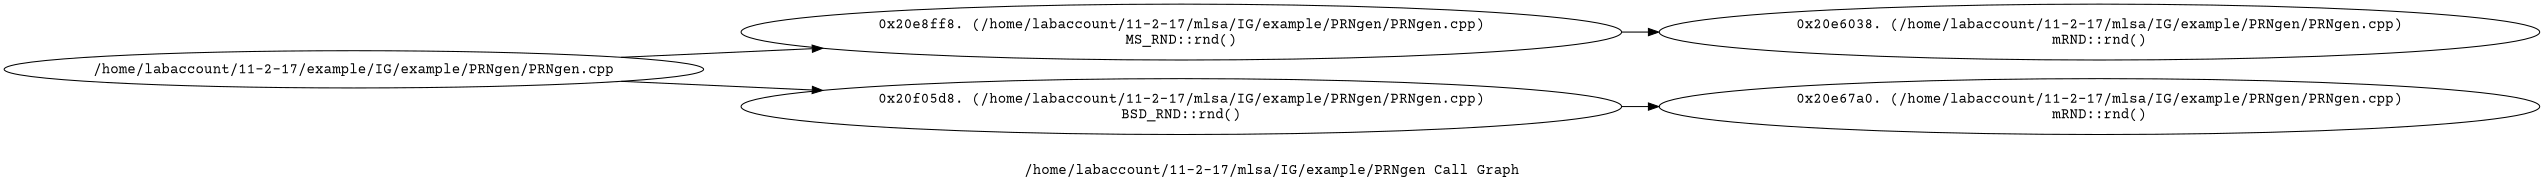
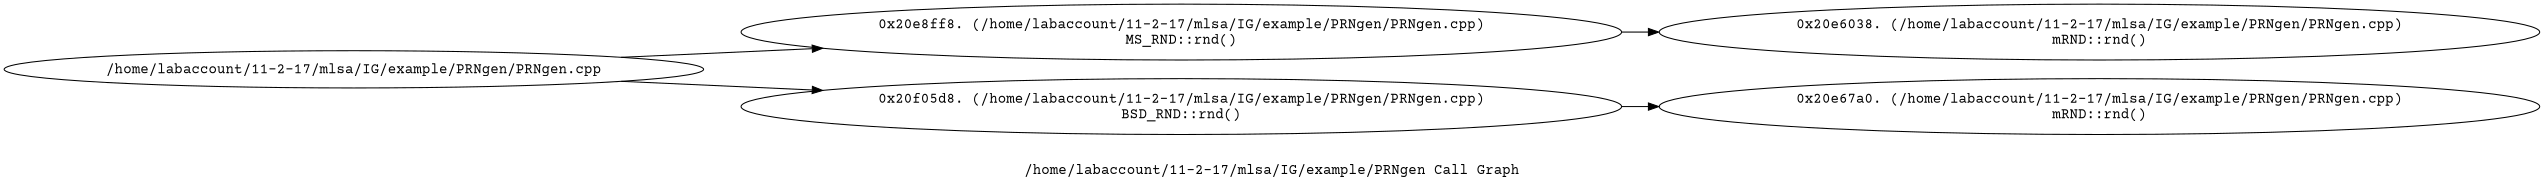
node "/home/labaccount/11-2-17/example/IG/example/PRNgen/PRNgen.cpp": label "/home/labaccount/11-2-17/example/IG/example/PRNgen/PRNgen.cpp" -> "/home/labaccount/11-2-17/mlsa/IG/example/PRNgen/PRNgen.cpp"
